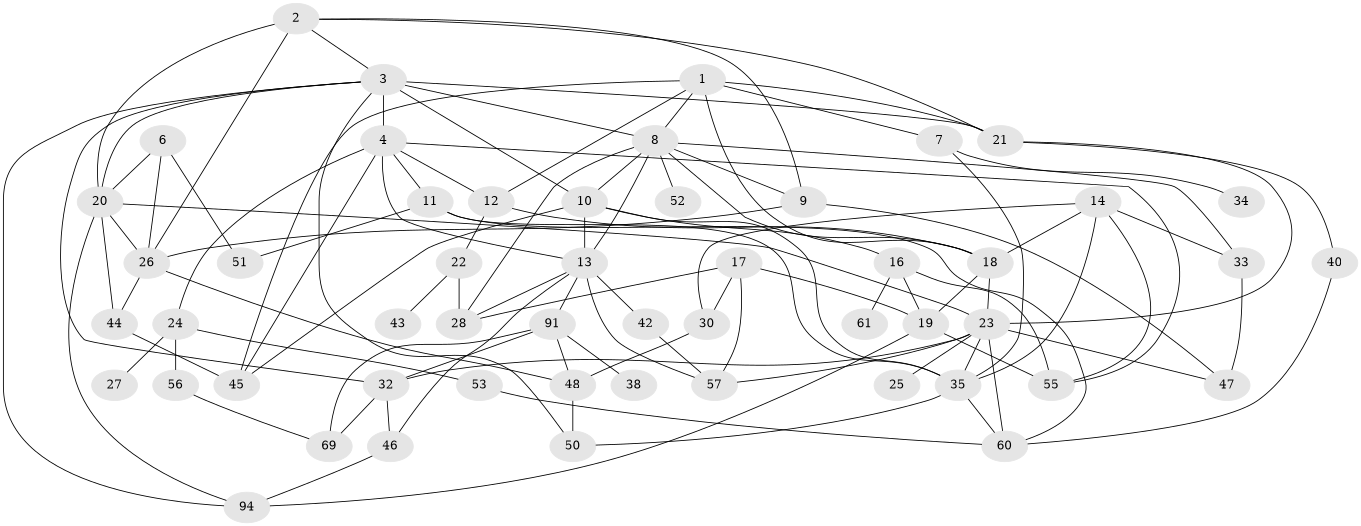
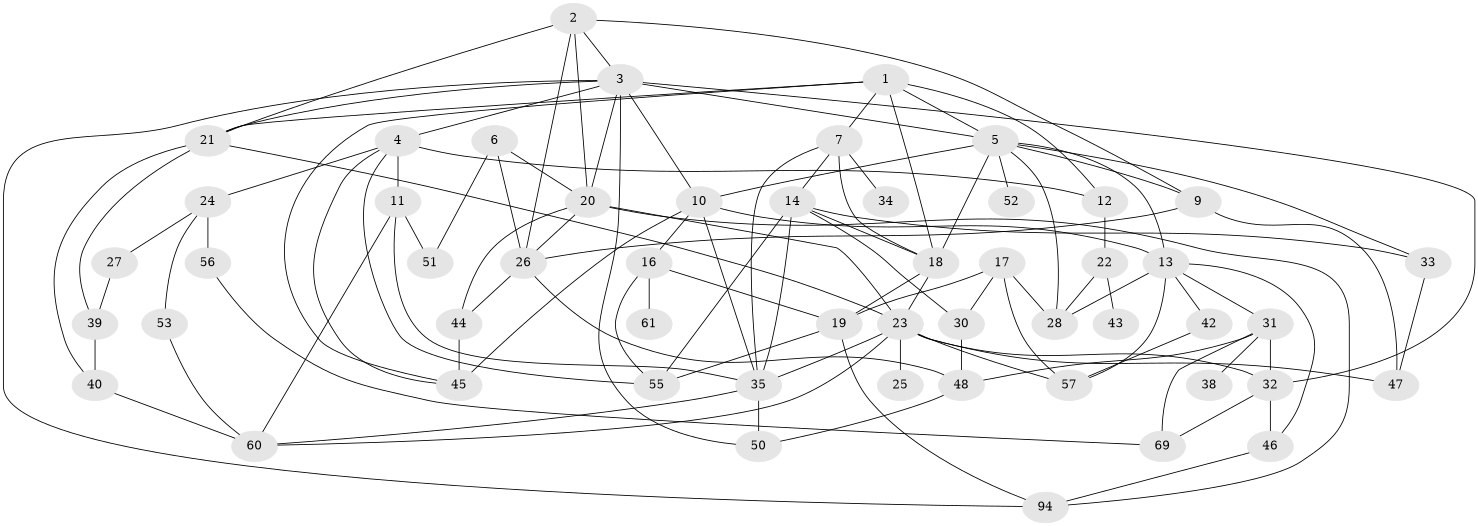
node "8": label "8" -> "5"
edge "7" -- "14": added
edge "12" -- "18": now "7" -- "18"
edge "4" -- "13": removed
node "39": added
node "91": label "91" -> "31"
